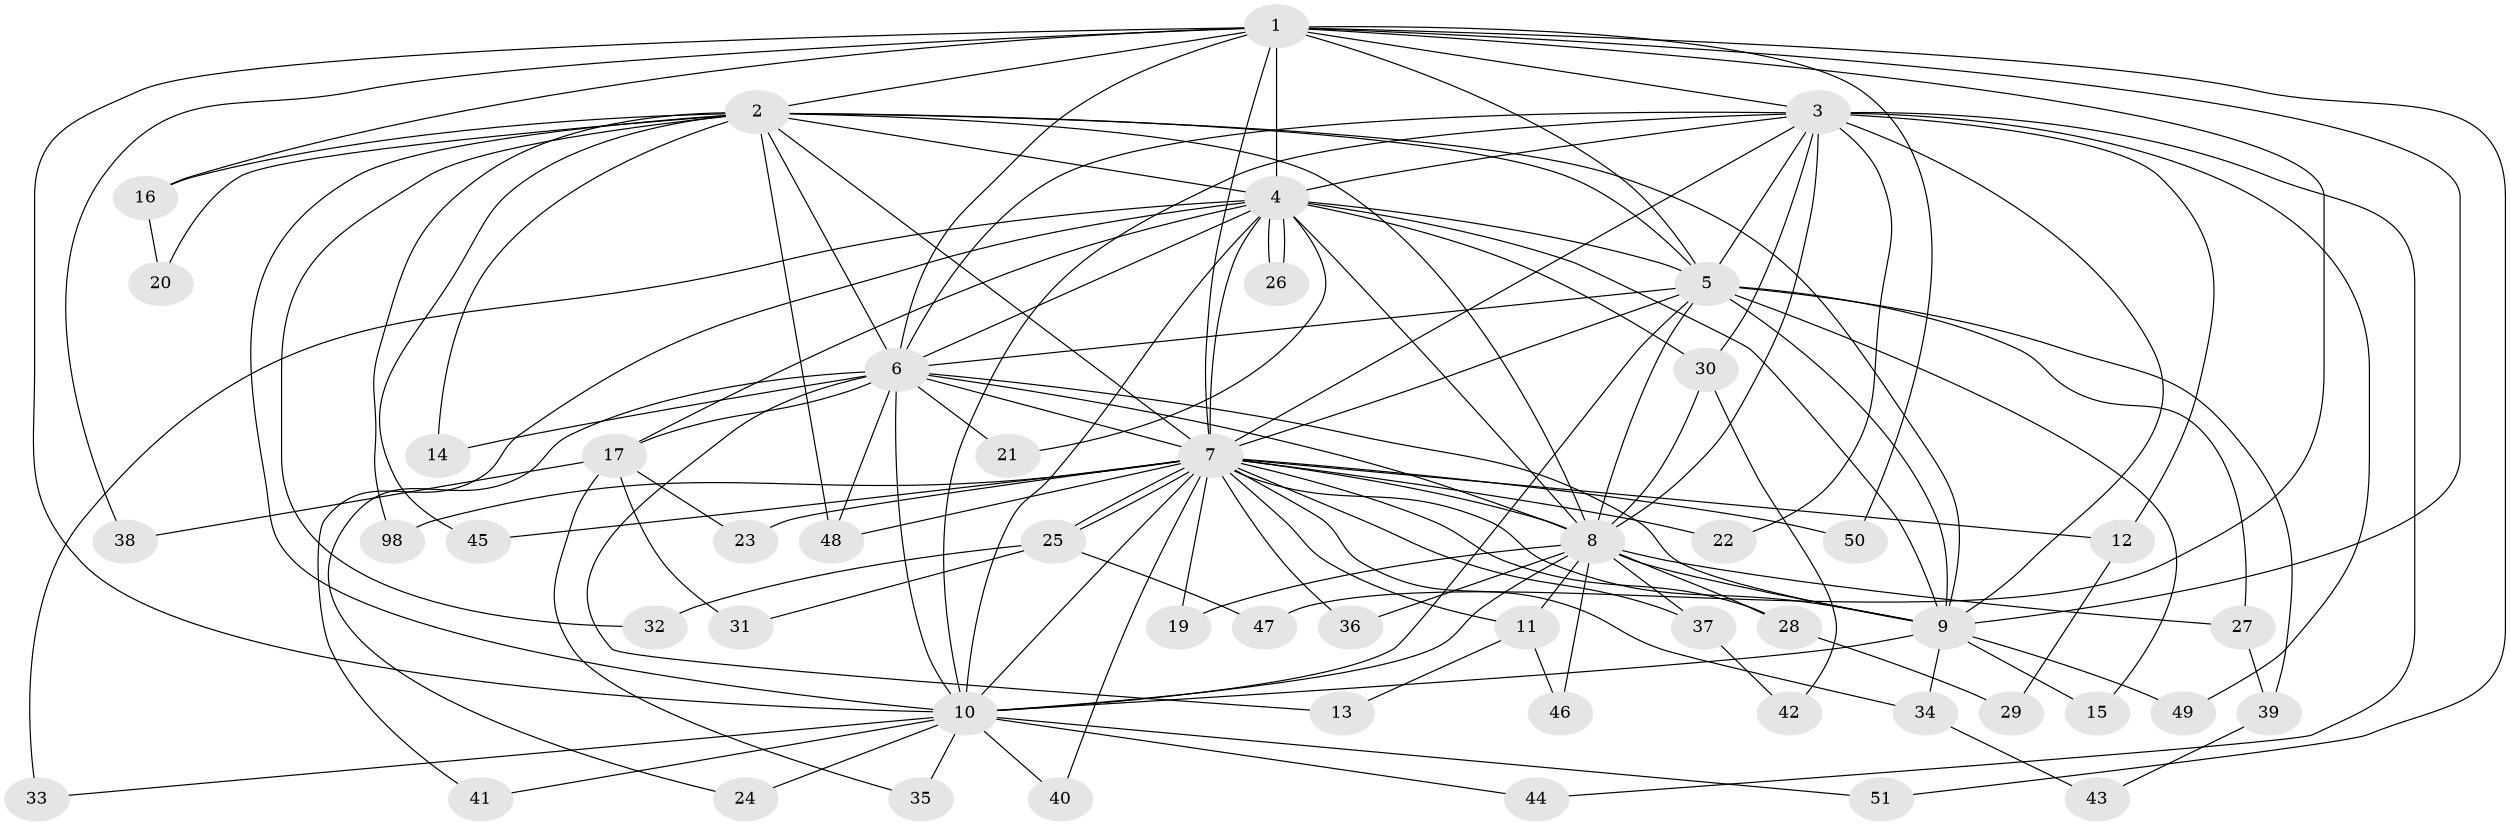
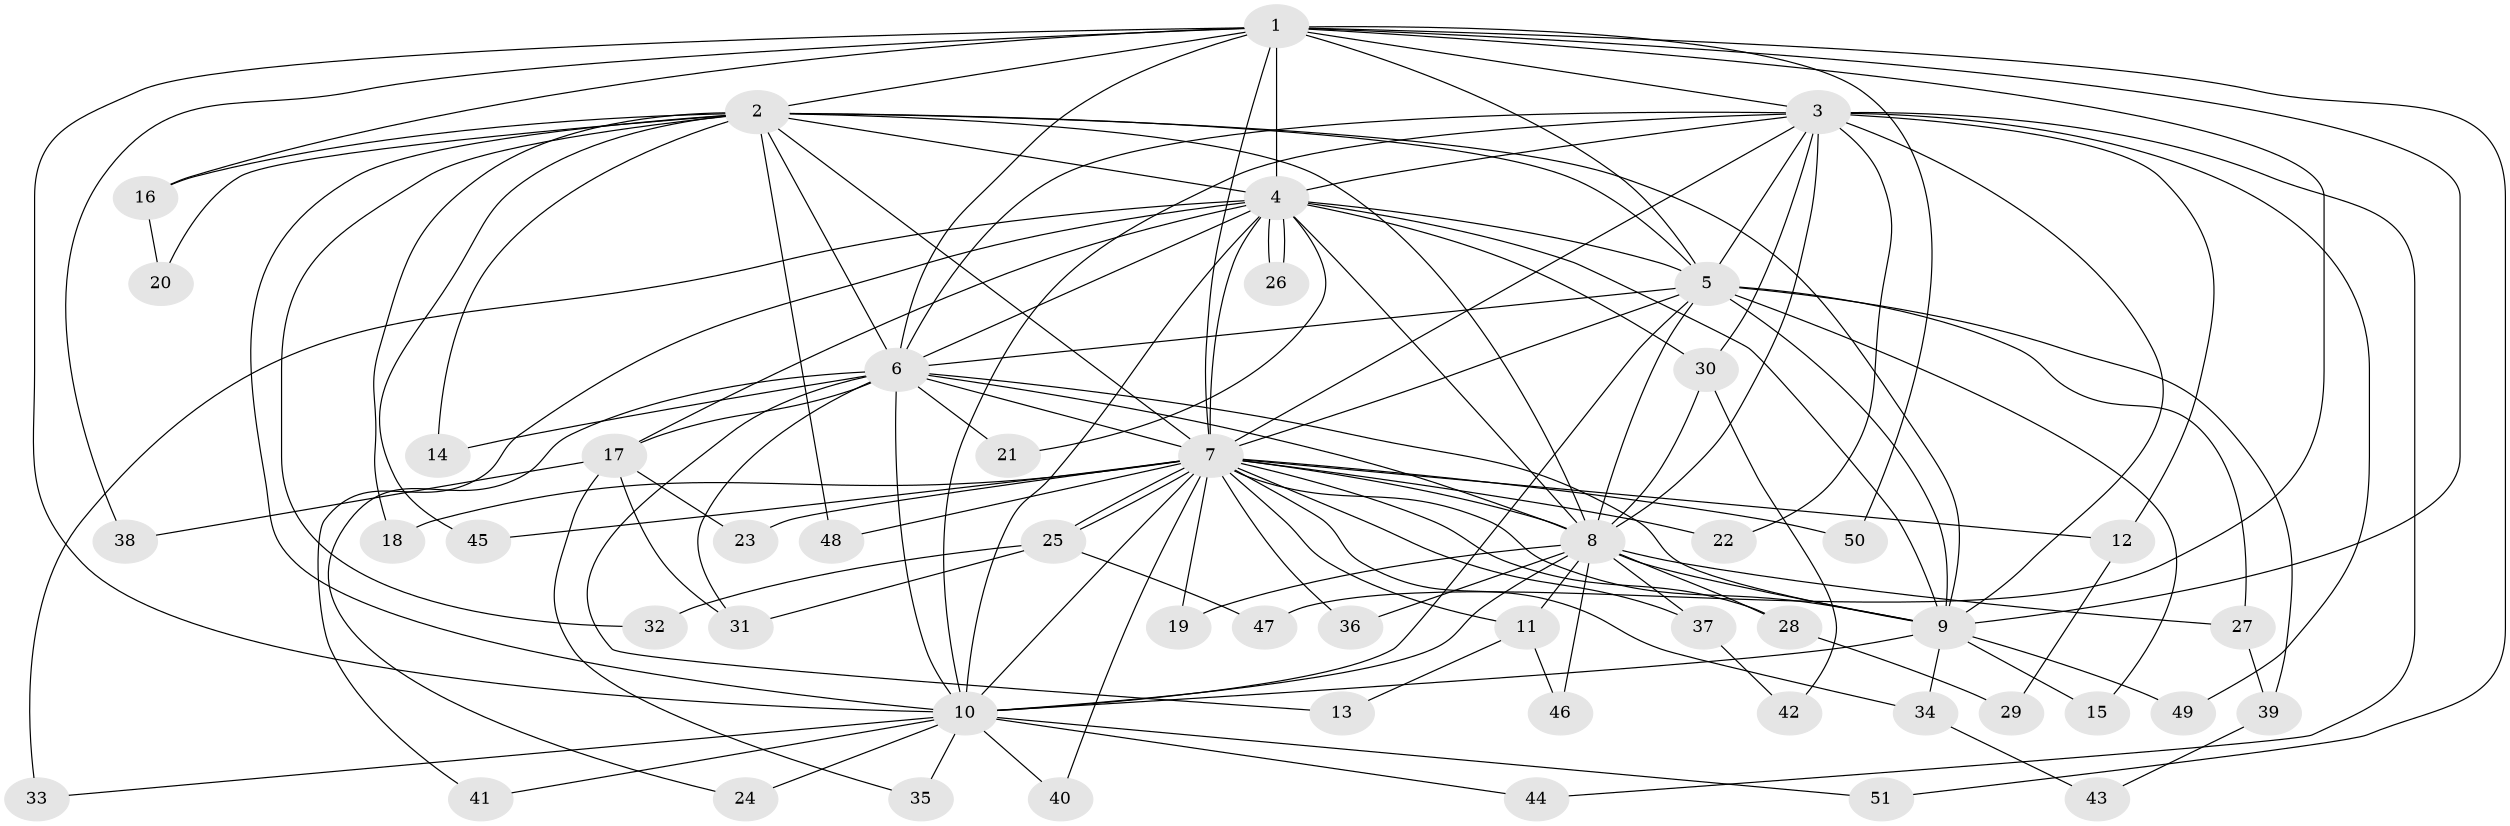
edge "6" -- "48": now "6" -- "31"
node "98": label "98" -> "18"
